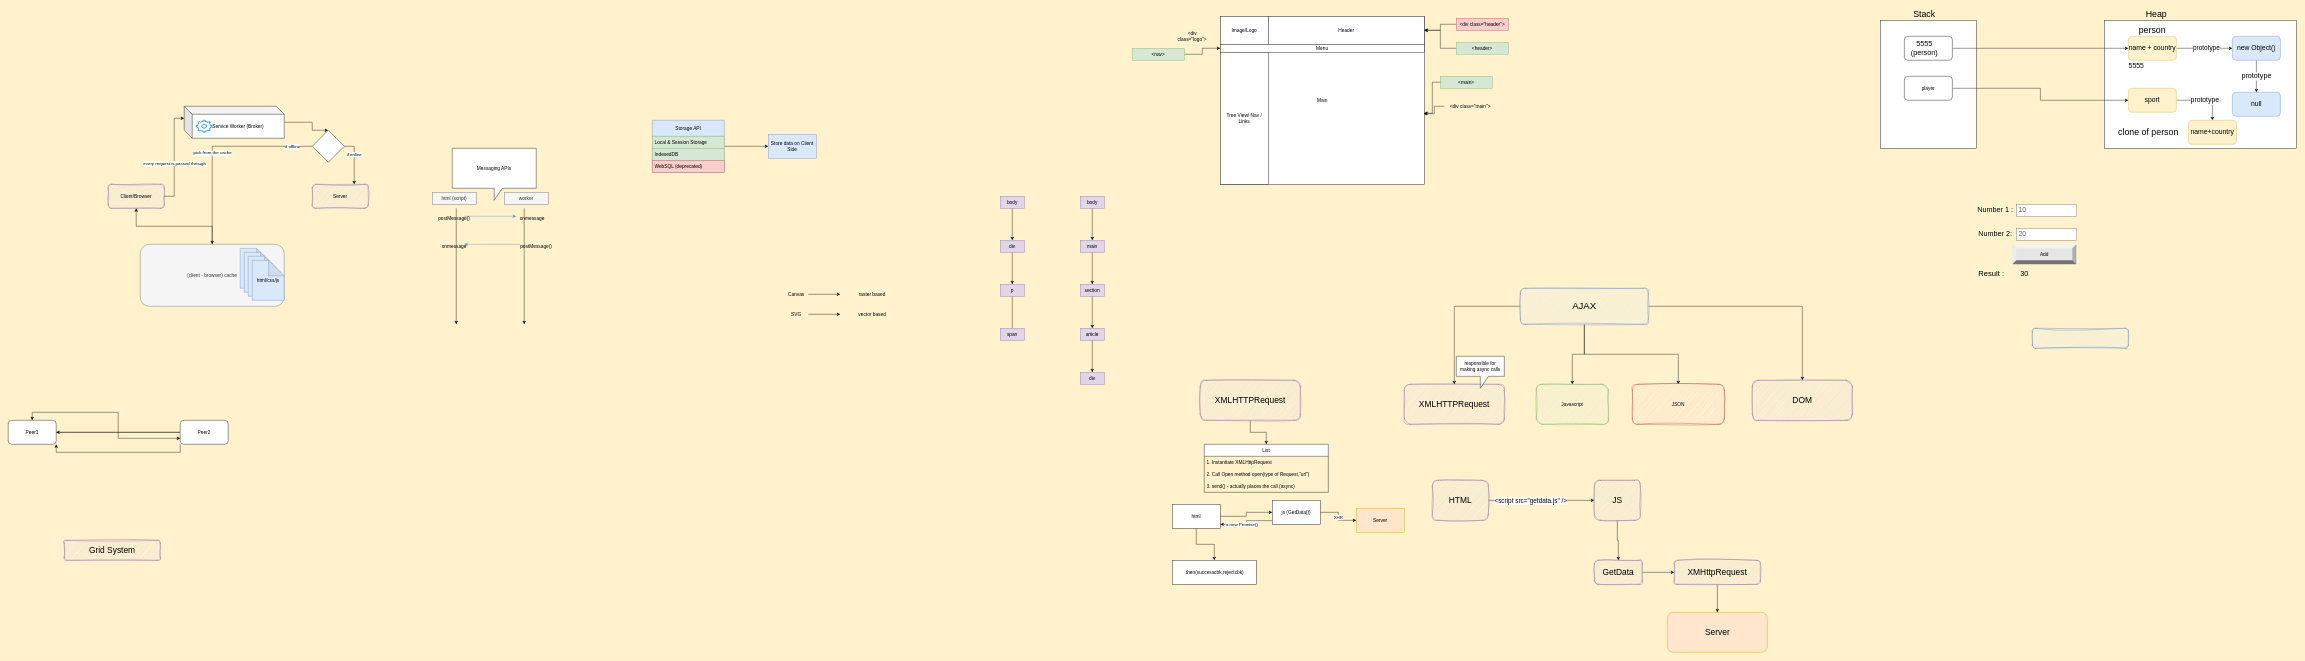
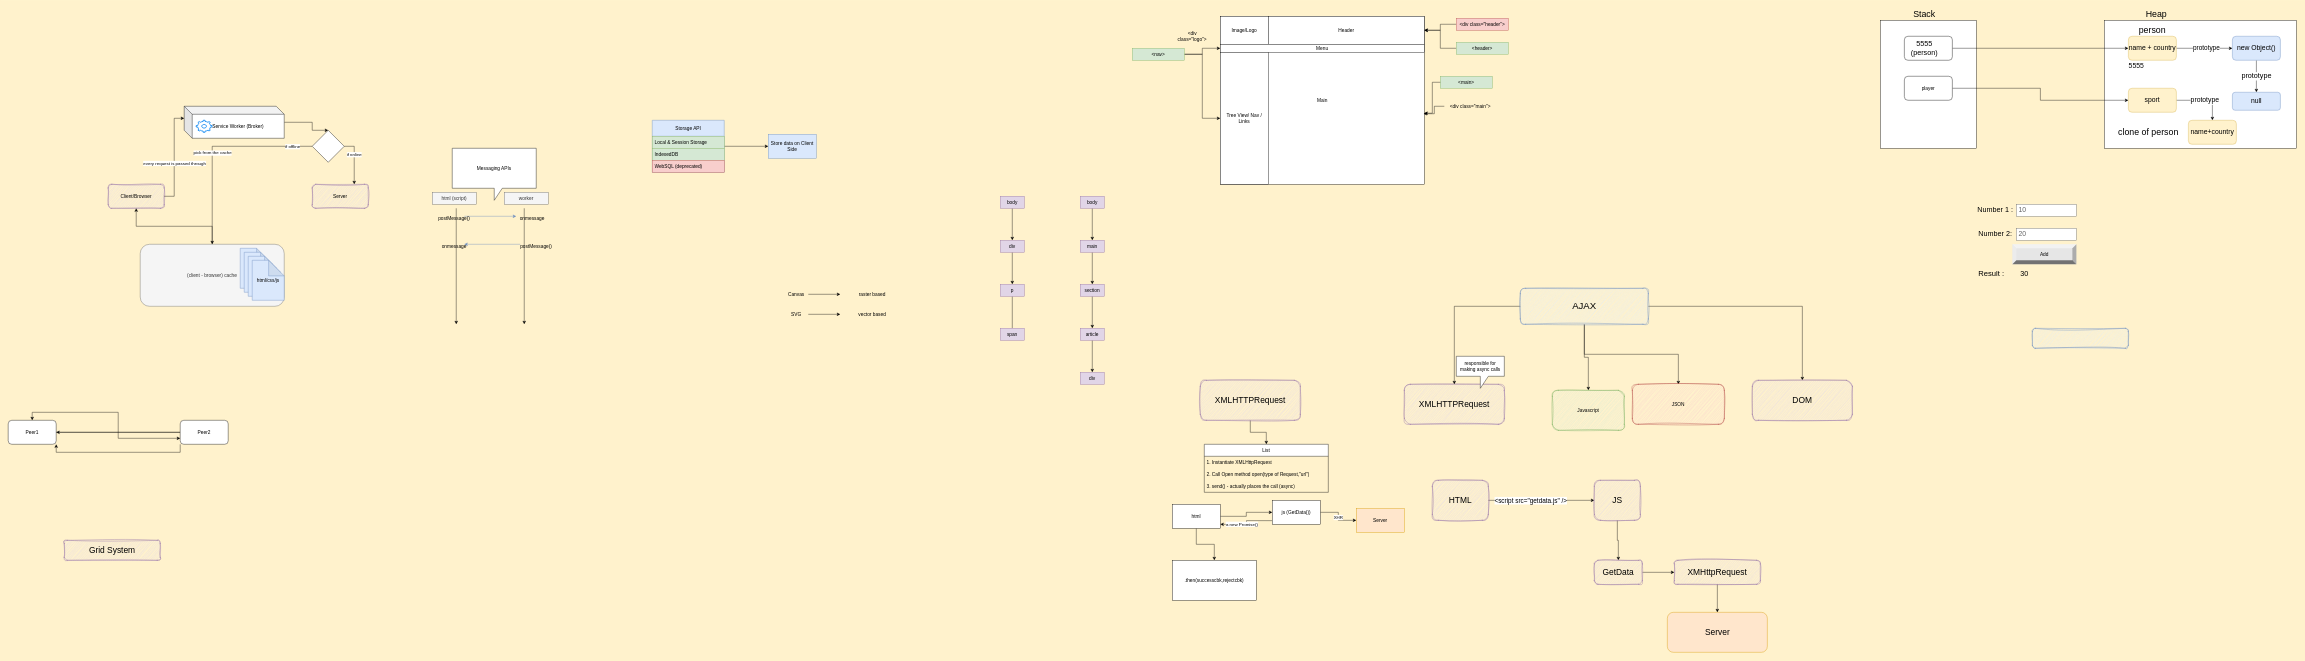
node "null": size 48x24 -> 48x18
edge "<nav>" -> "Tree View/ Nav / Links": added
node "Javascript": moved (1572, 404) -> (1588, 410)
node ".then(successcbk,rejectcbk)": size 84x24 -> 84x40
